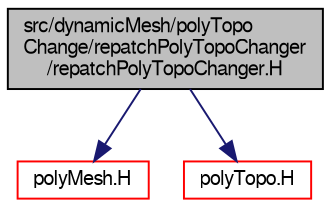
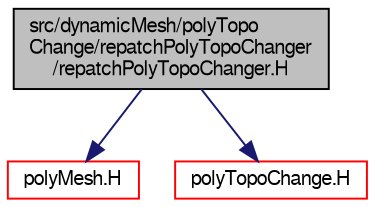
node "polyTopo.H": label "polyTopo.H" -> "polyTopoChange.H"
